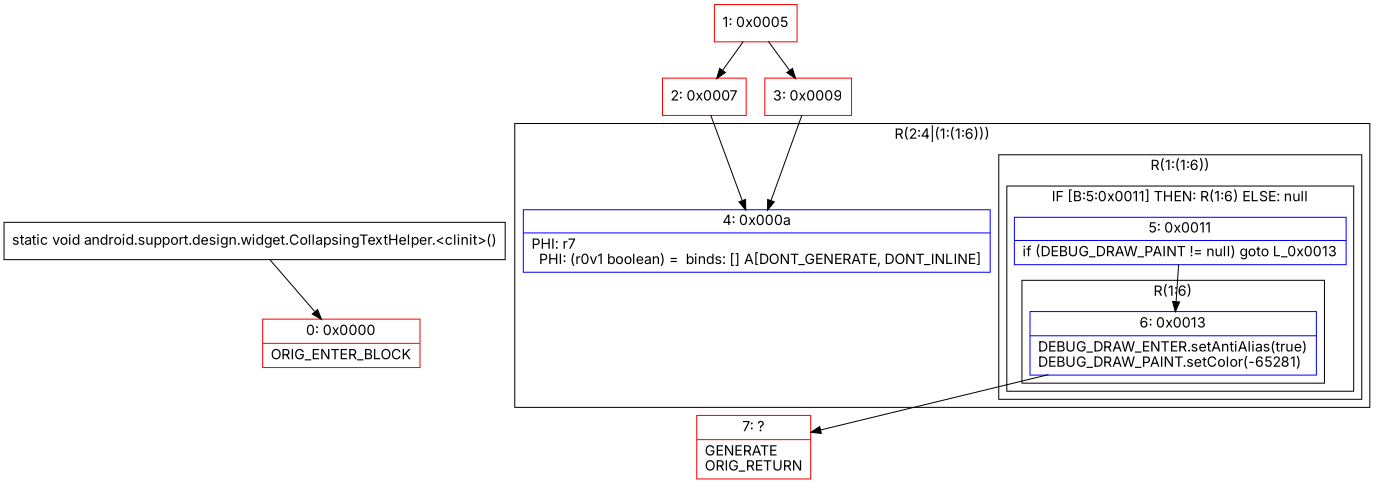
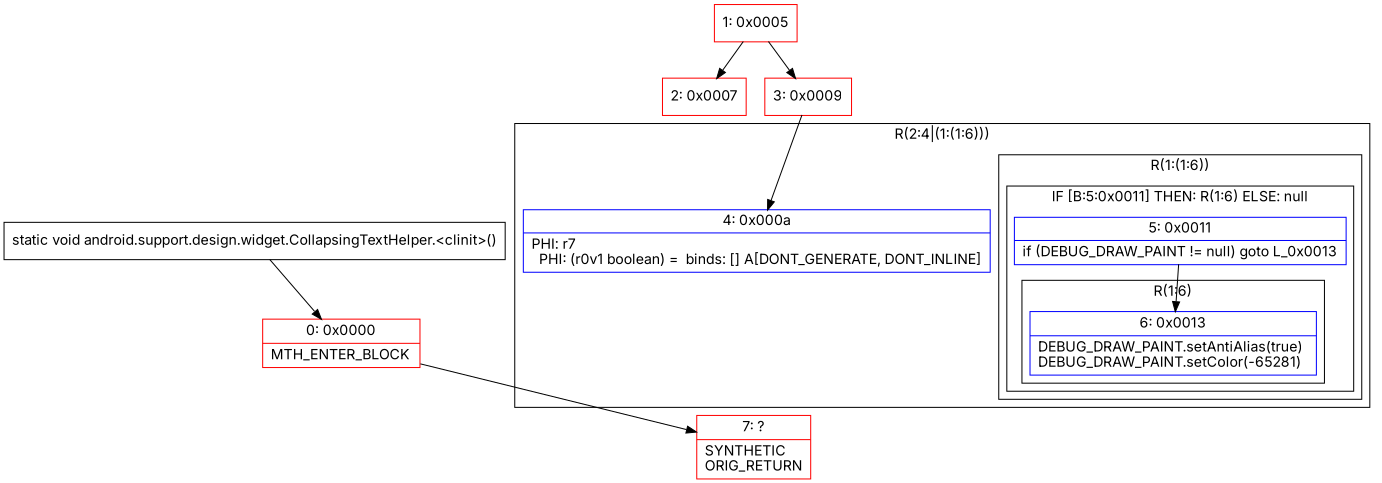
edge "2: 0x0007" -> "4: 0x000a": removed
node "6: 0x0013": text "DEBUG_DRAW_ENTER.setAntiAlias(true)" -> "DEBUG_DRAW_PAINT.setAntiAlias(true)"
node "0: 0x0000": text "ORIG_ENTER_BLOCK" -> "MTH_ENTER_BLOCK"
edge "6: 0x0013" -> "7: ?": now "0: 0x0000" -> "7: ?"
node "7: ?": text "GENERATE" -> "SYNTHETIC"
